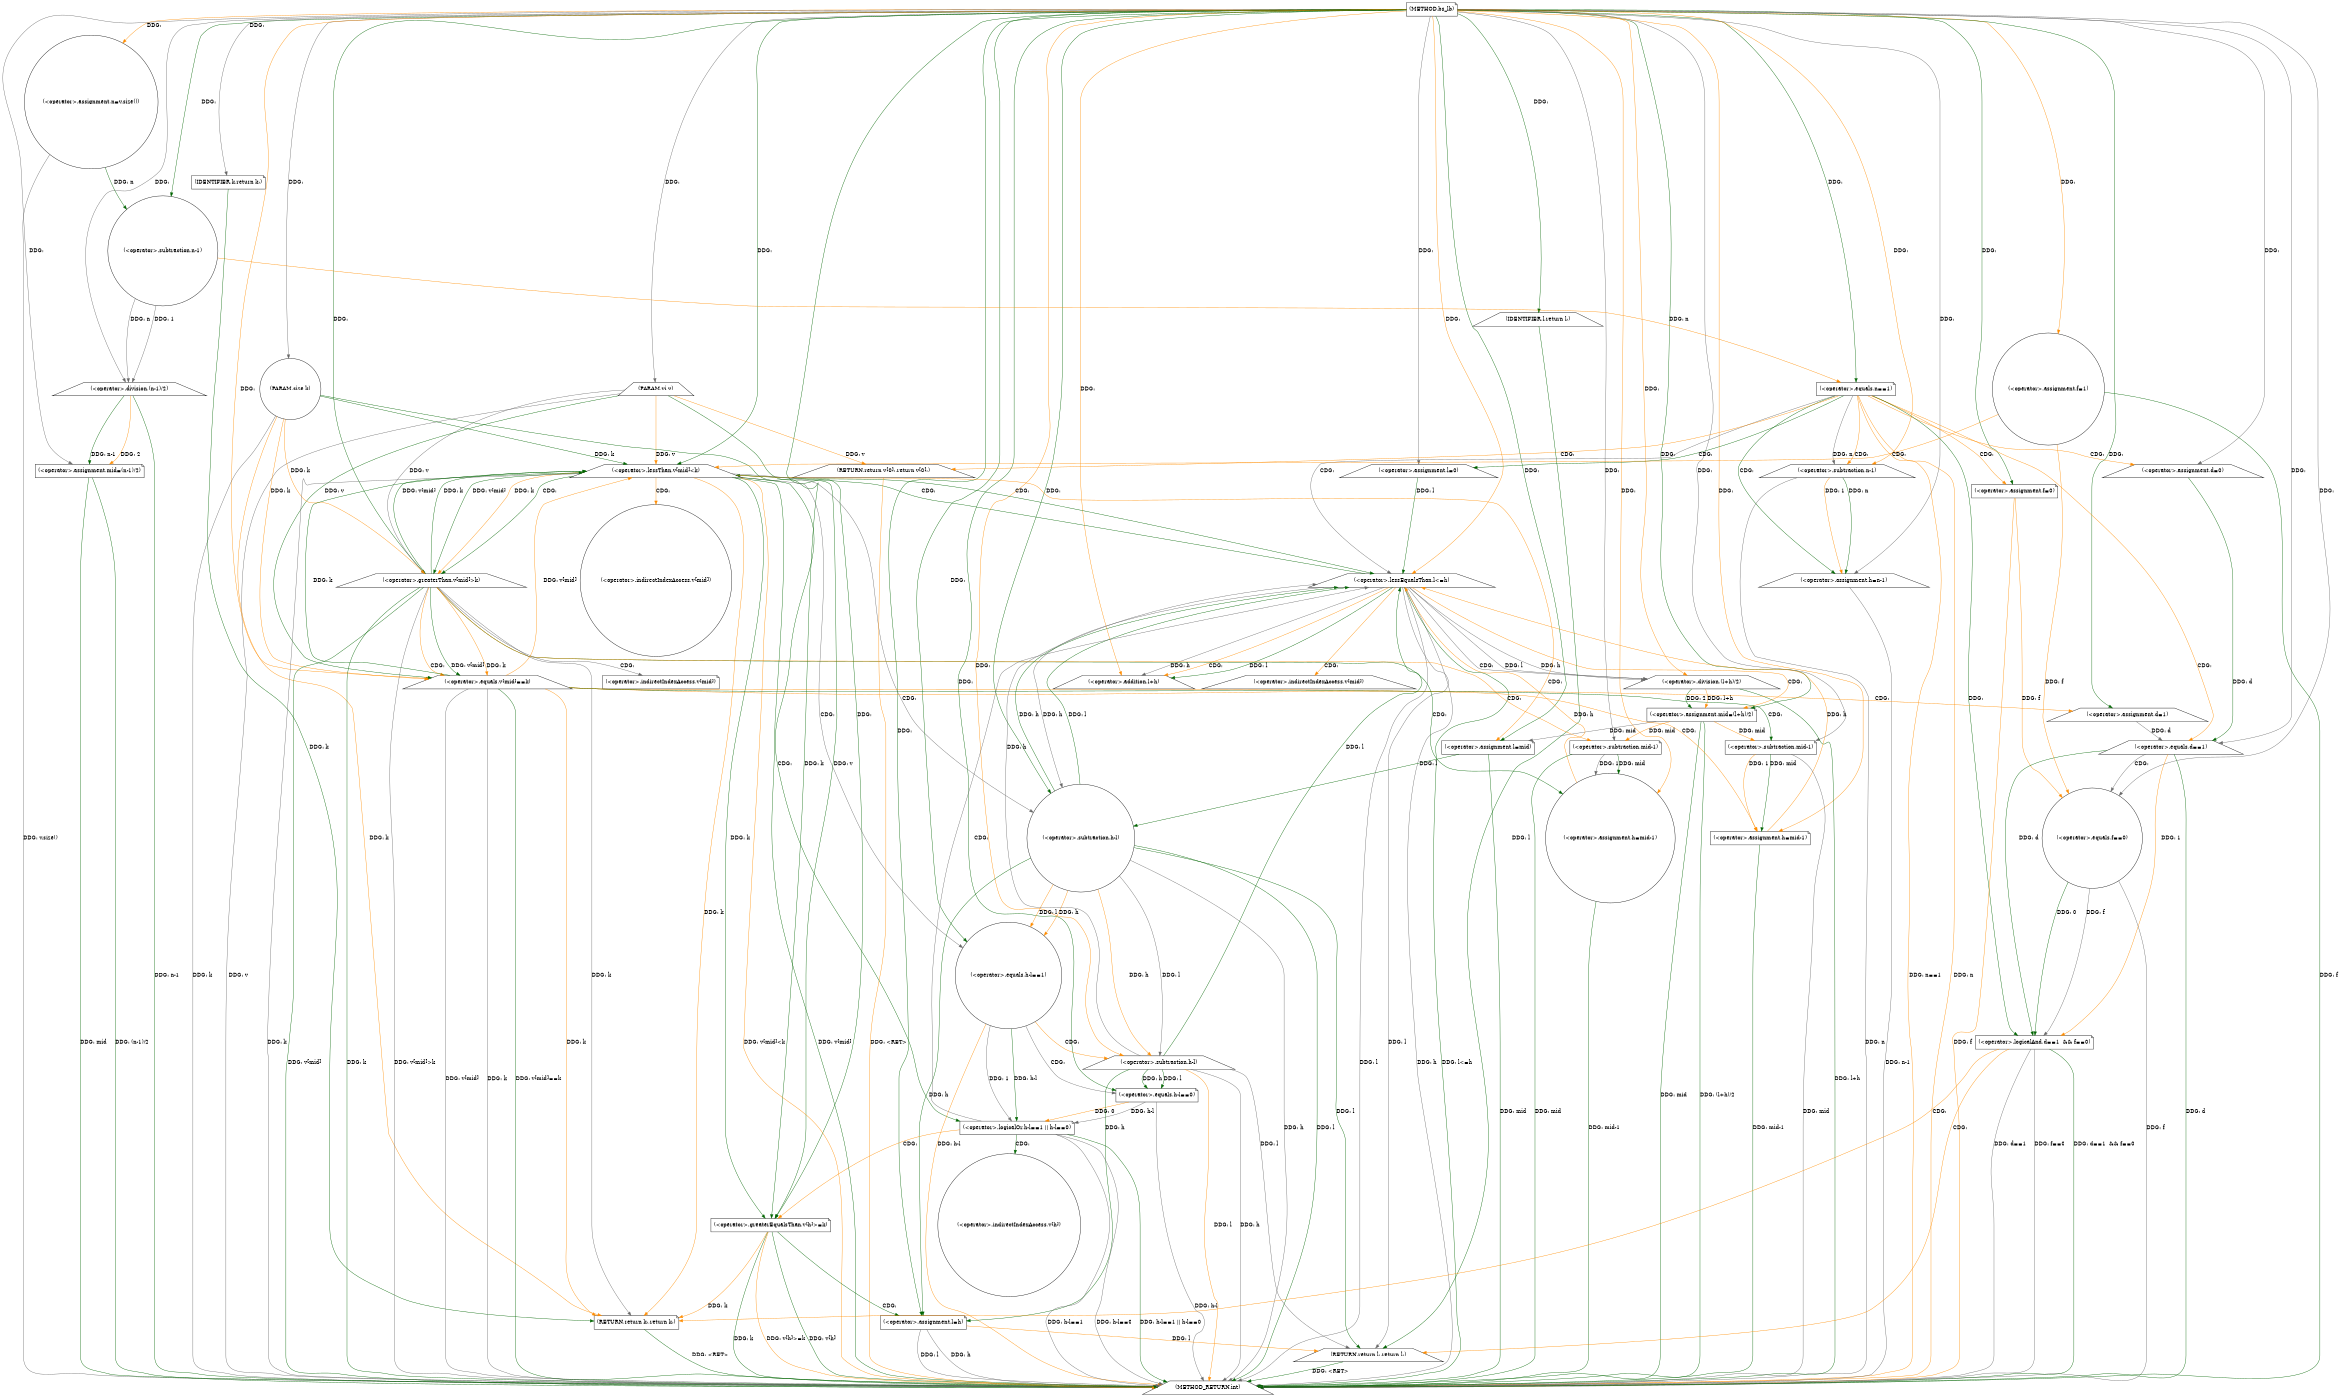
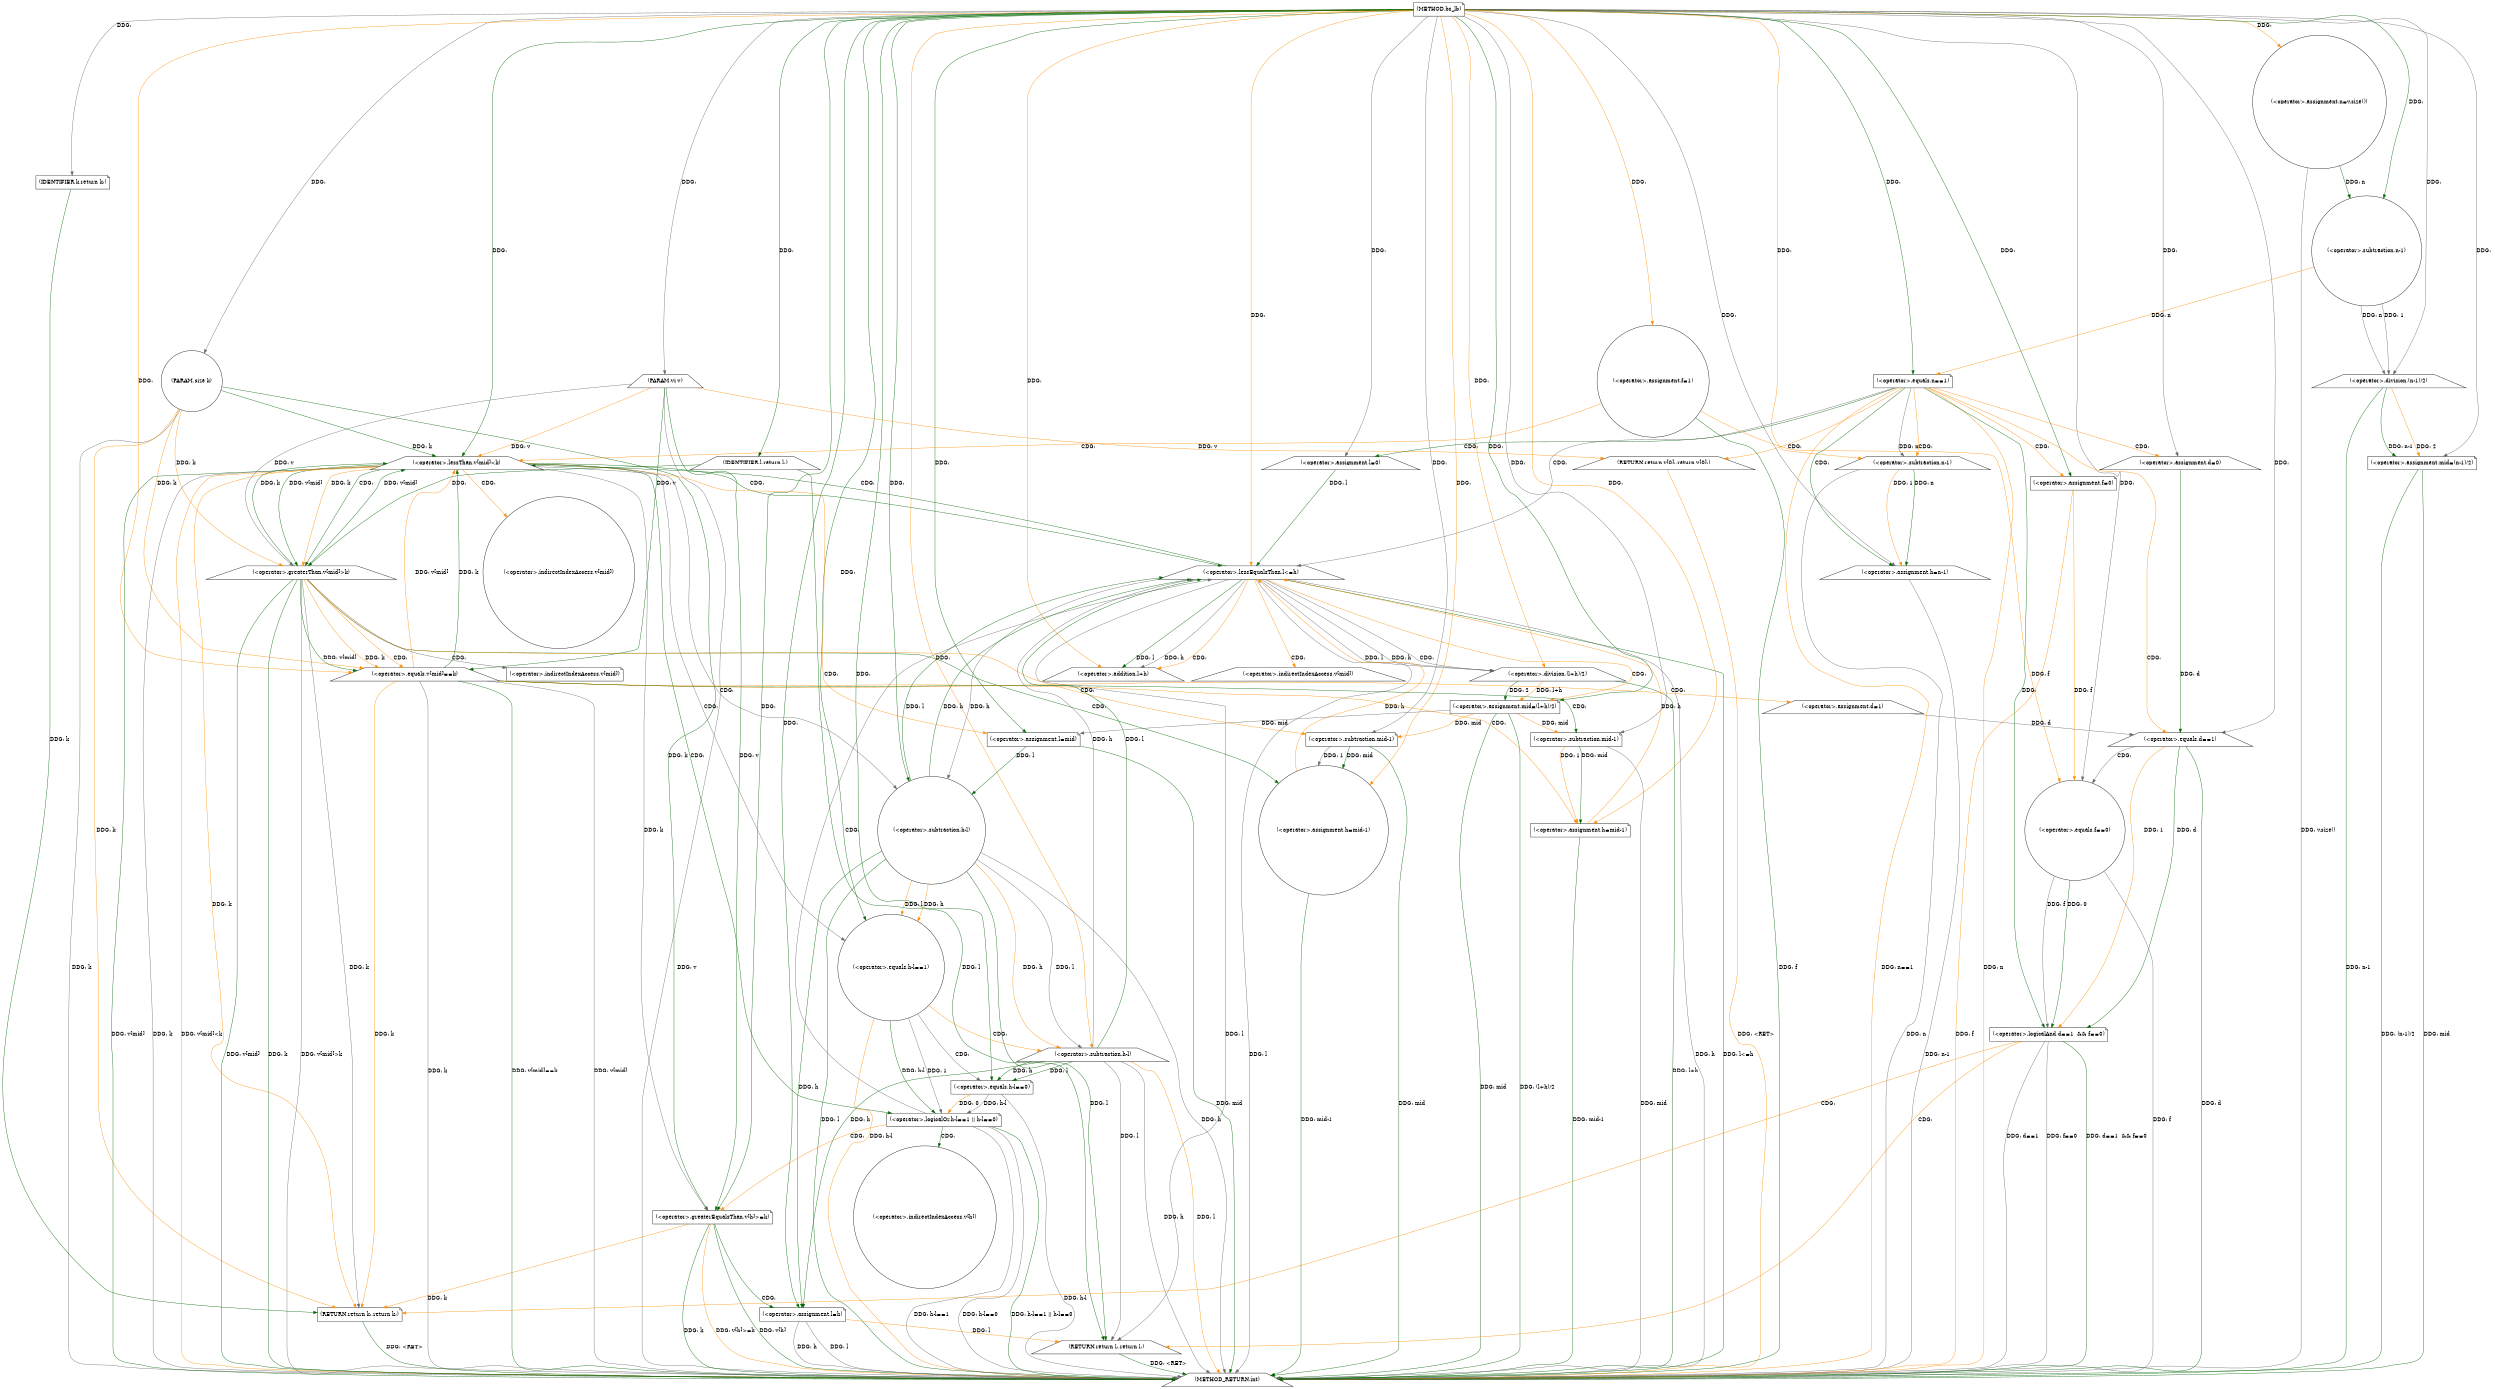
edge "(METHOD,bs_lb)" -> "(<operator>.greaterThan,v[mid]>k)": now "(IDENTIFIER,l,return l;)" -> "(<operator>.greaterThan,v[mid]>k)"
edge "(METHOD,bs_lb)" -> "(<operator>.assignment,d=1)": removed, label "DDG:"
edge "(<operator>.lessThan,v[mid]<k)" -> "(<operator>.greaterEqualsThan,v[h]>=k)": color darkgreen -> gray40
